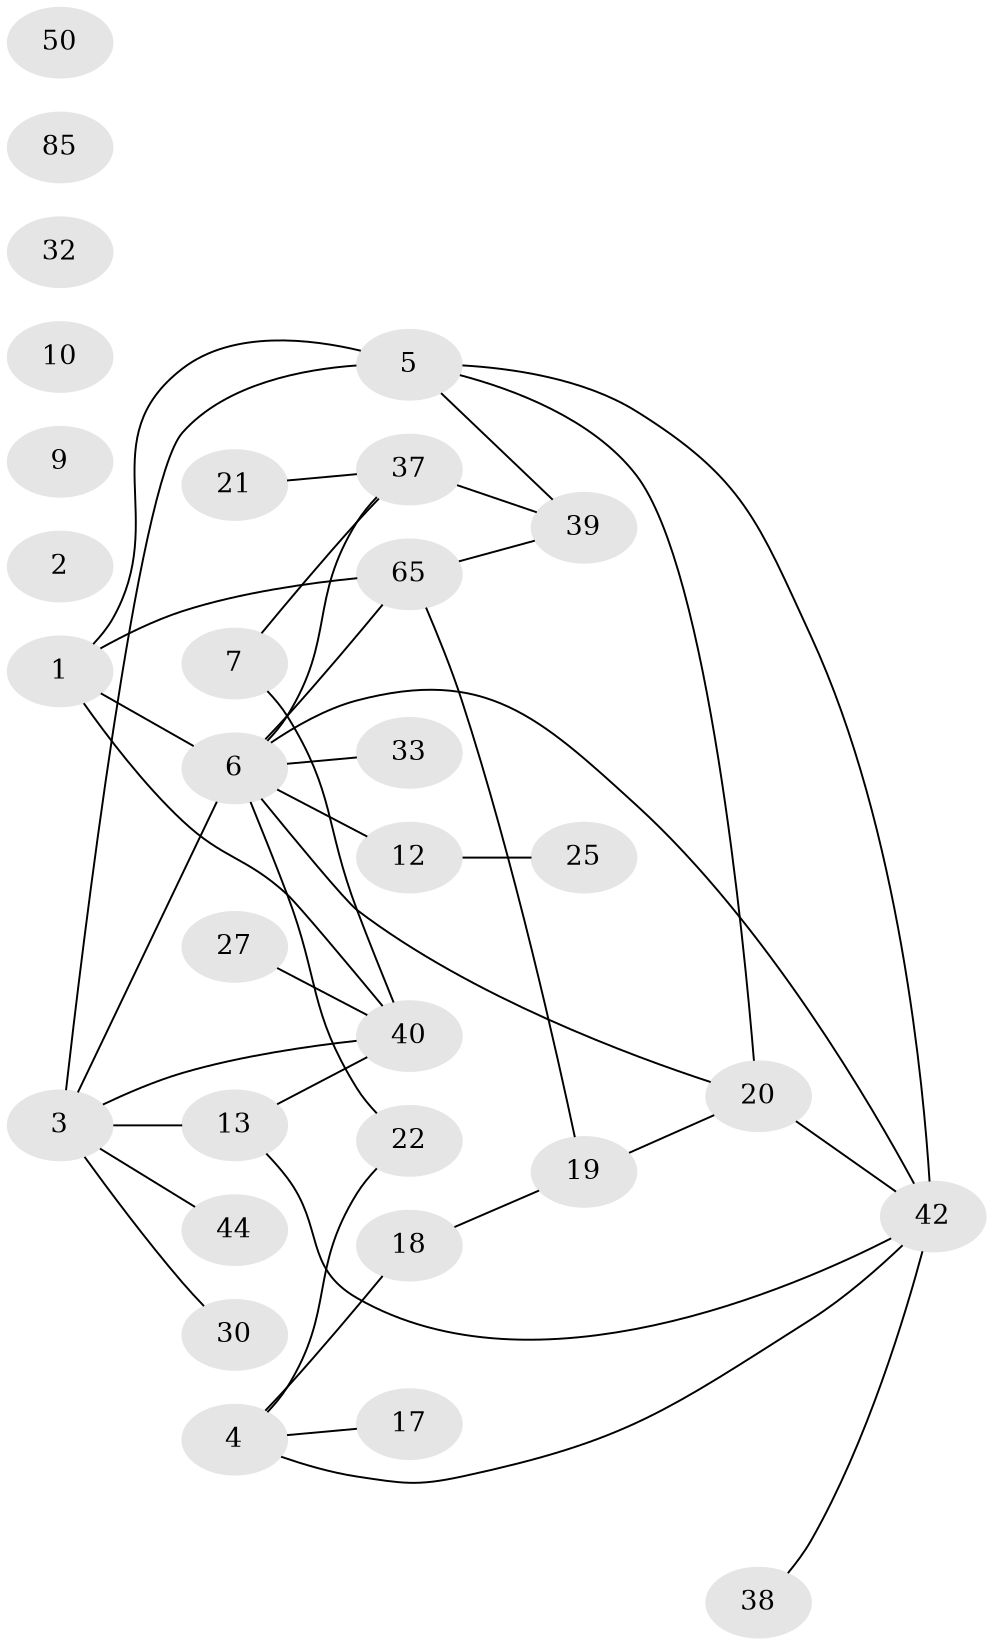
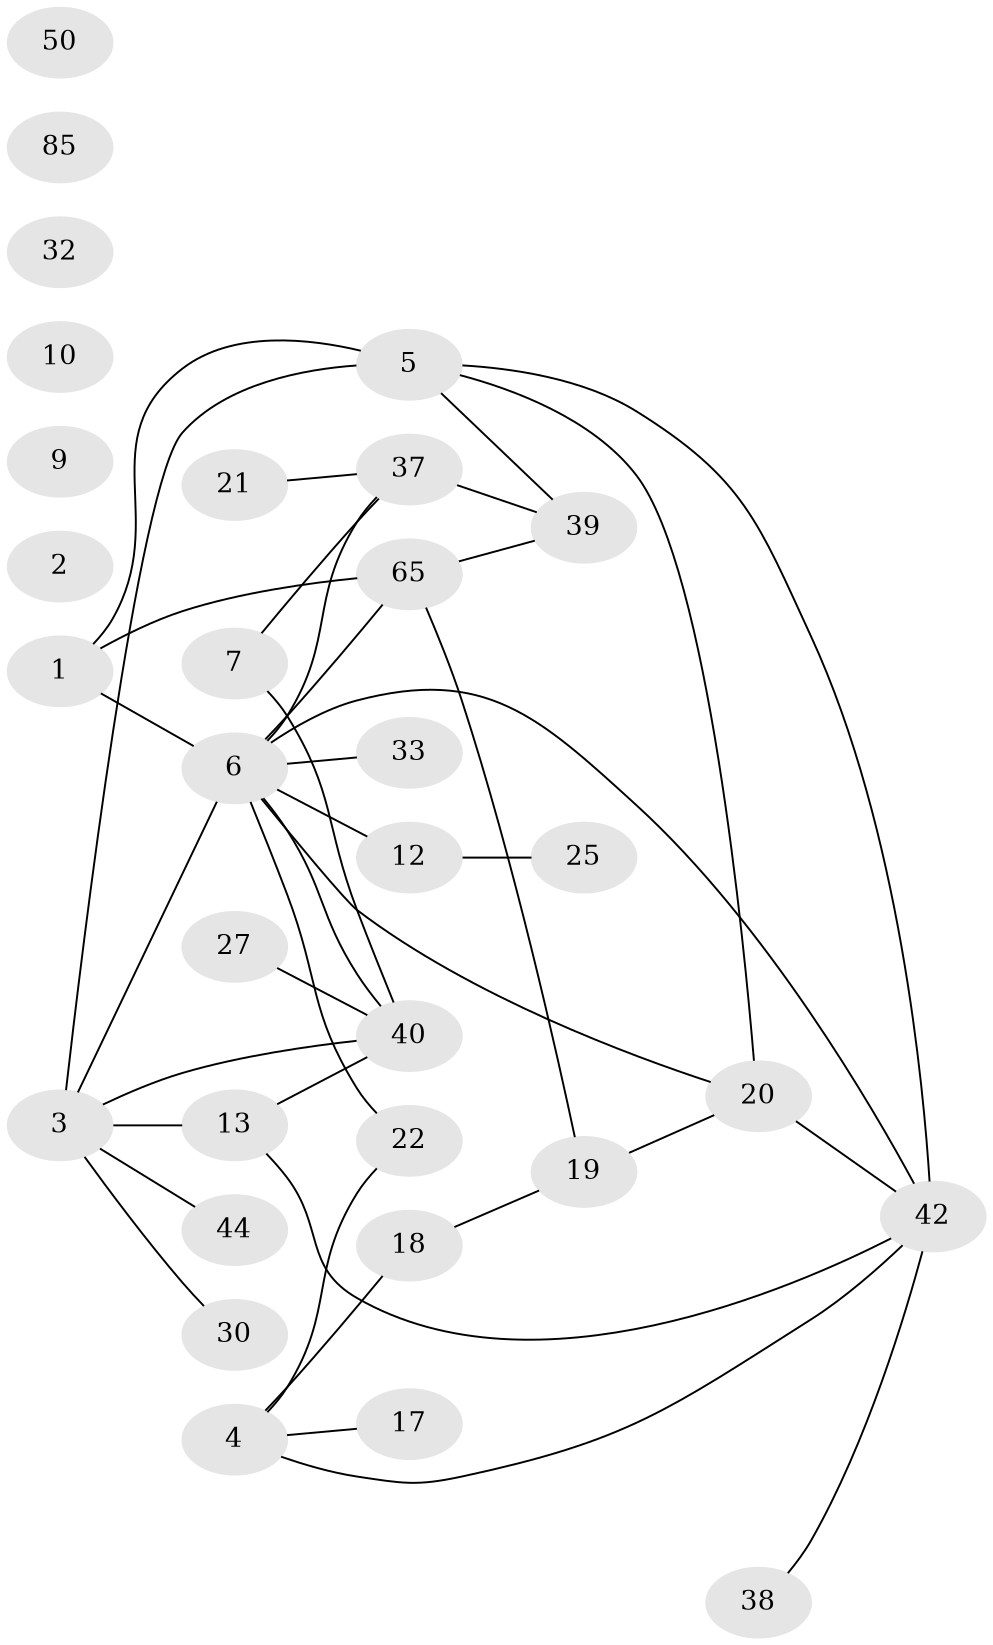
edge "1" -- "40": now "6" -- "40"
